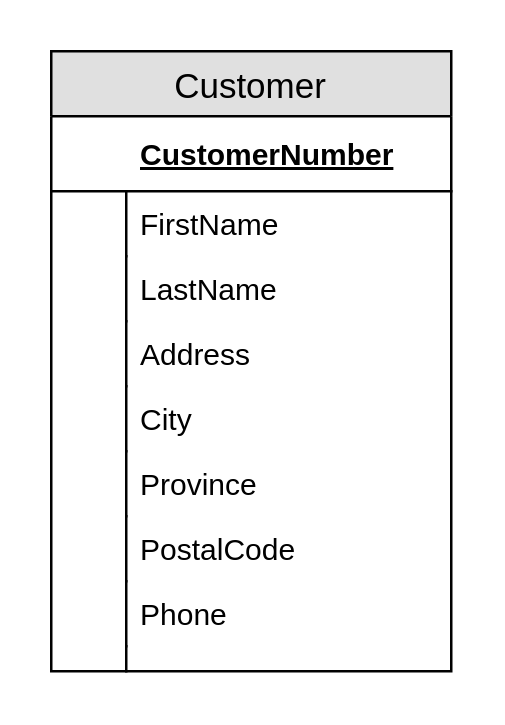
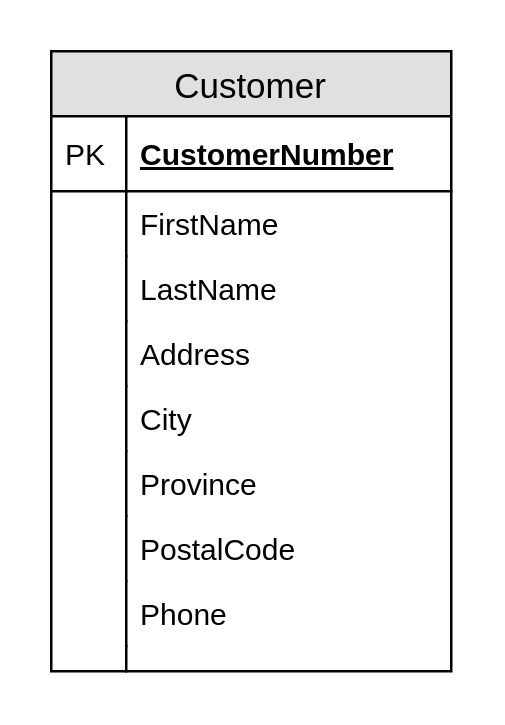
node "PK": added
